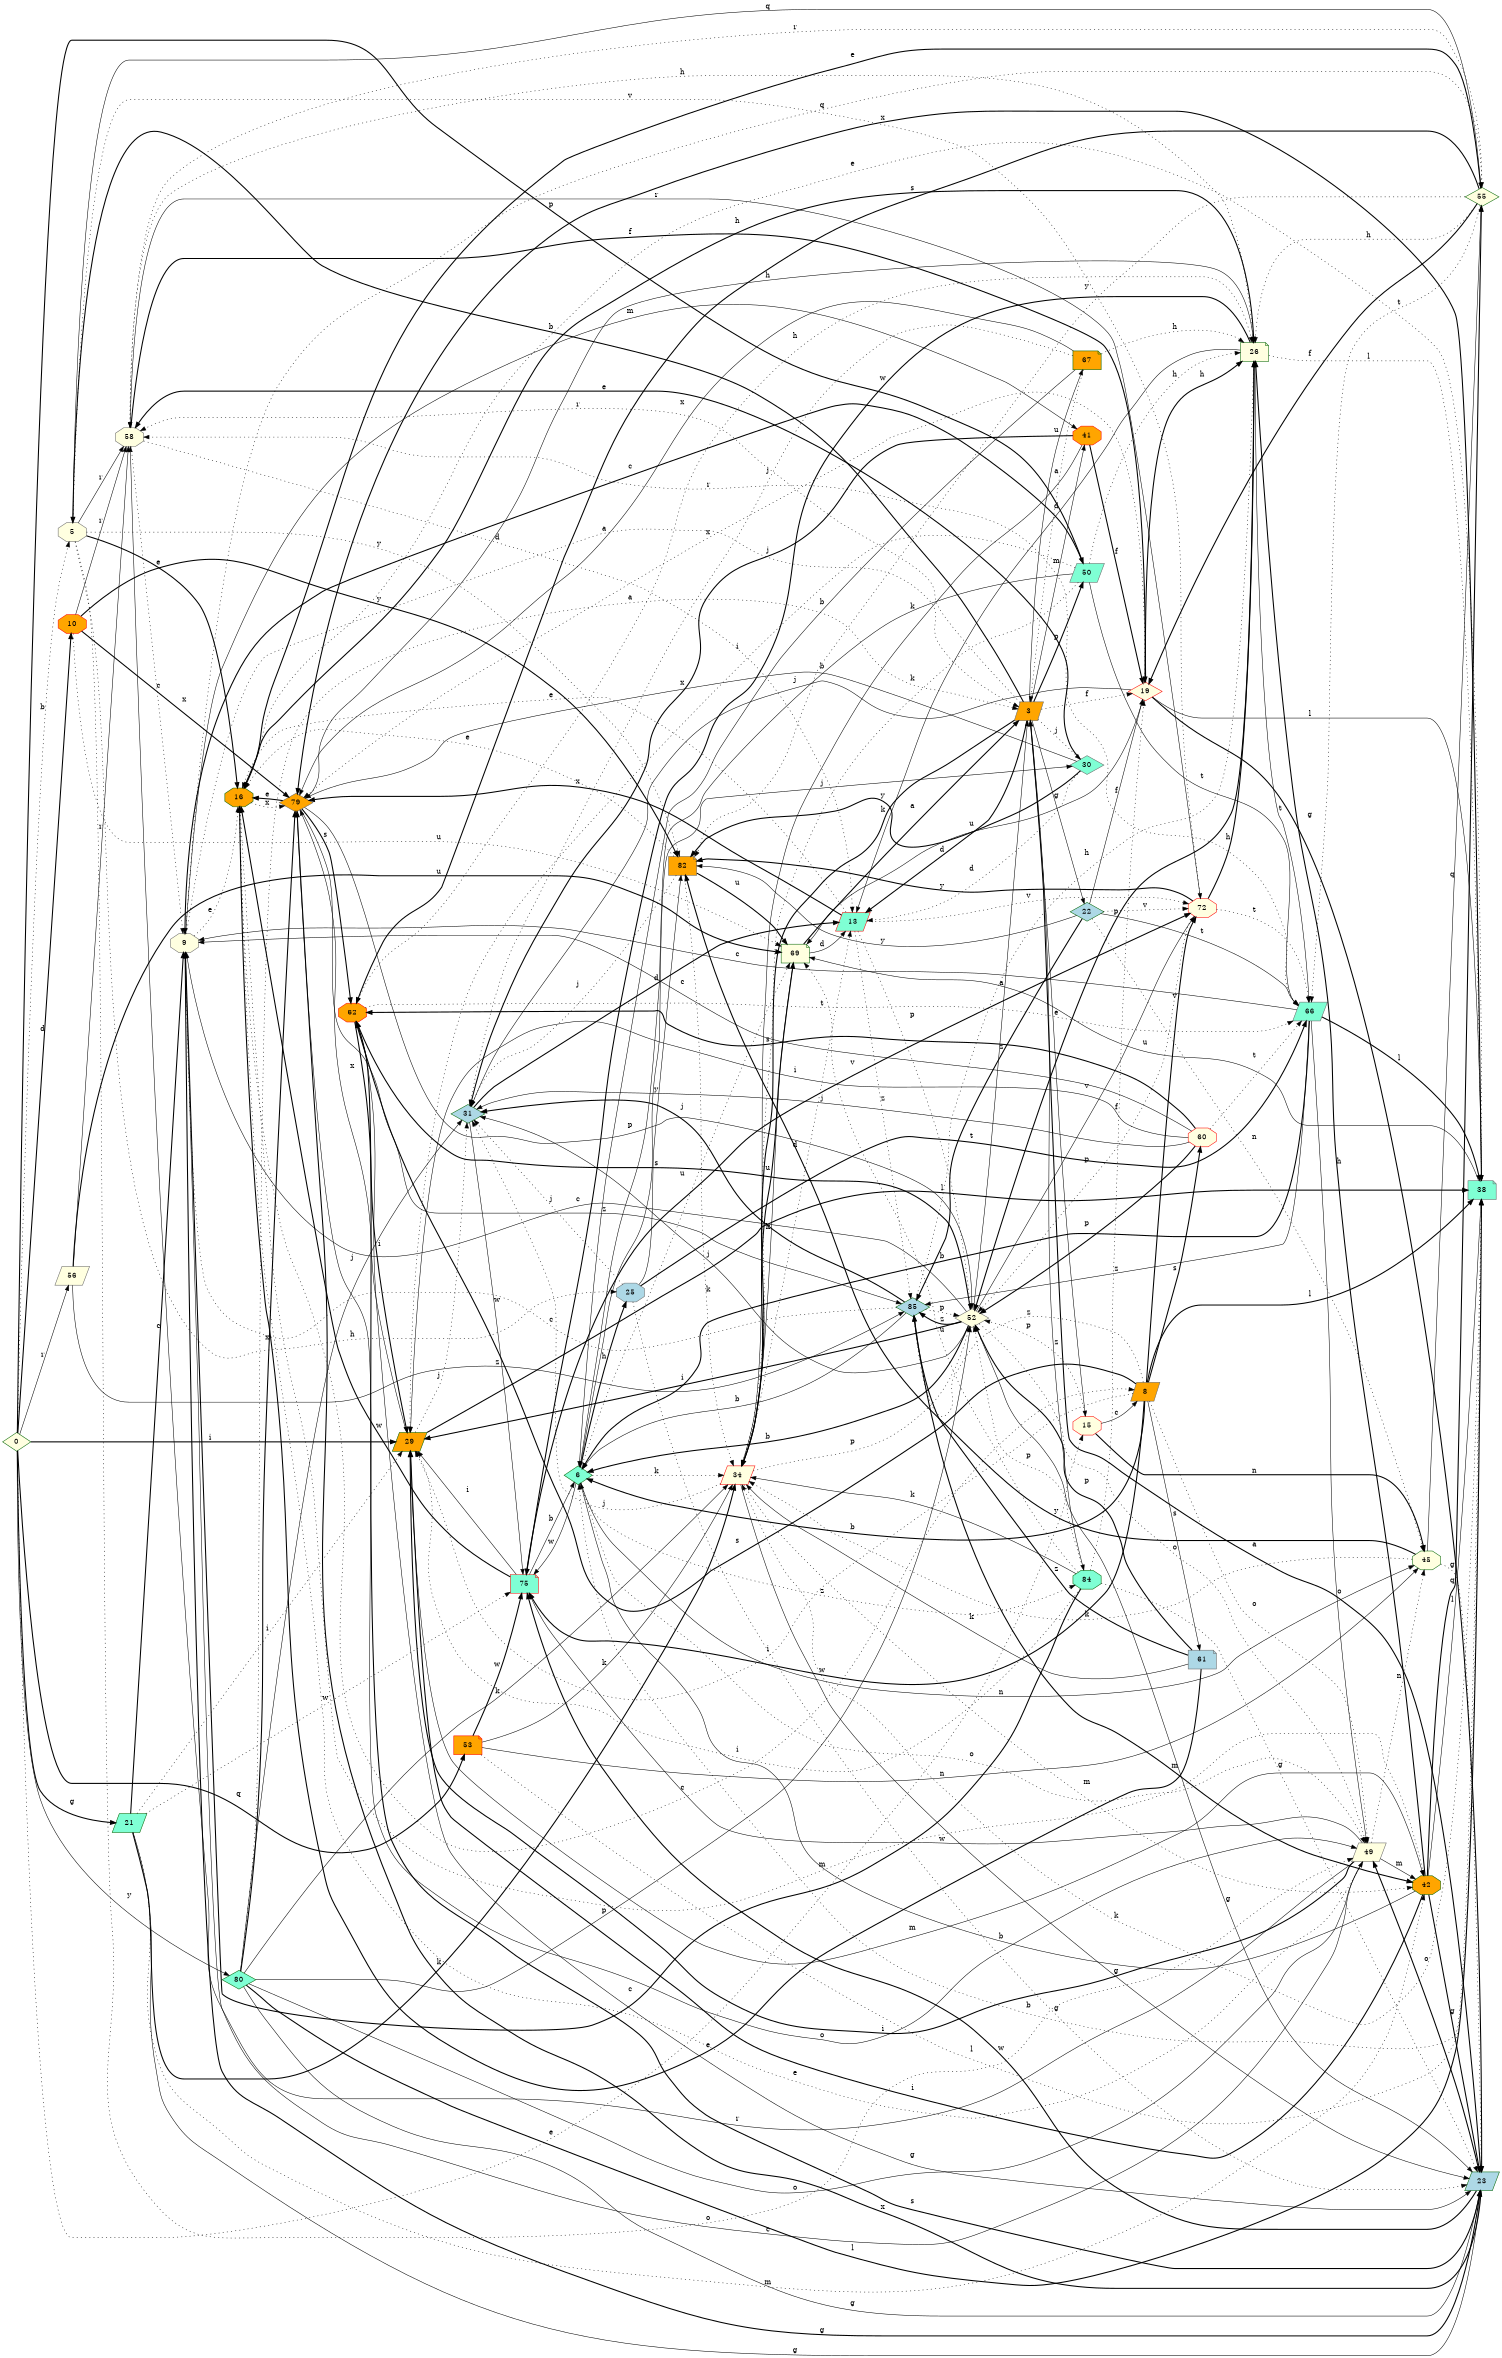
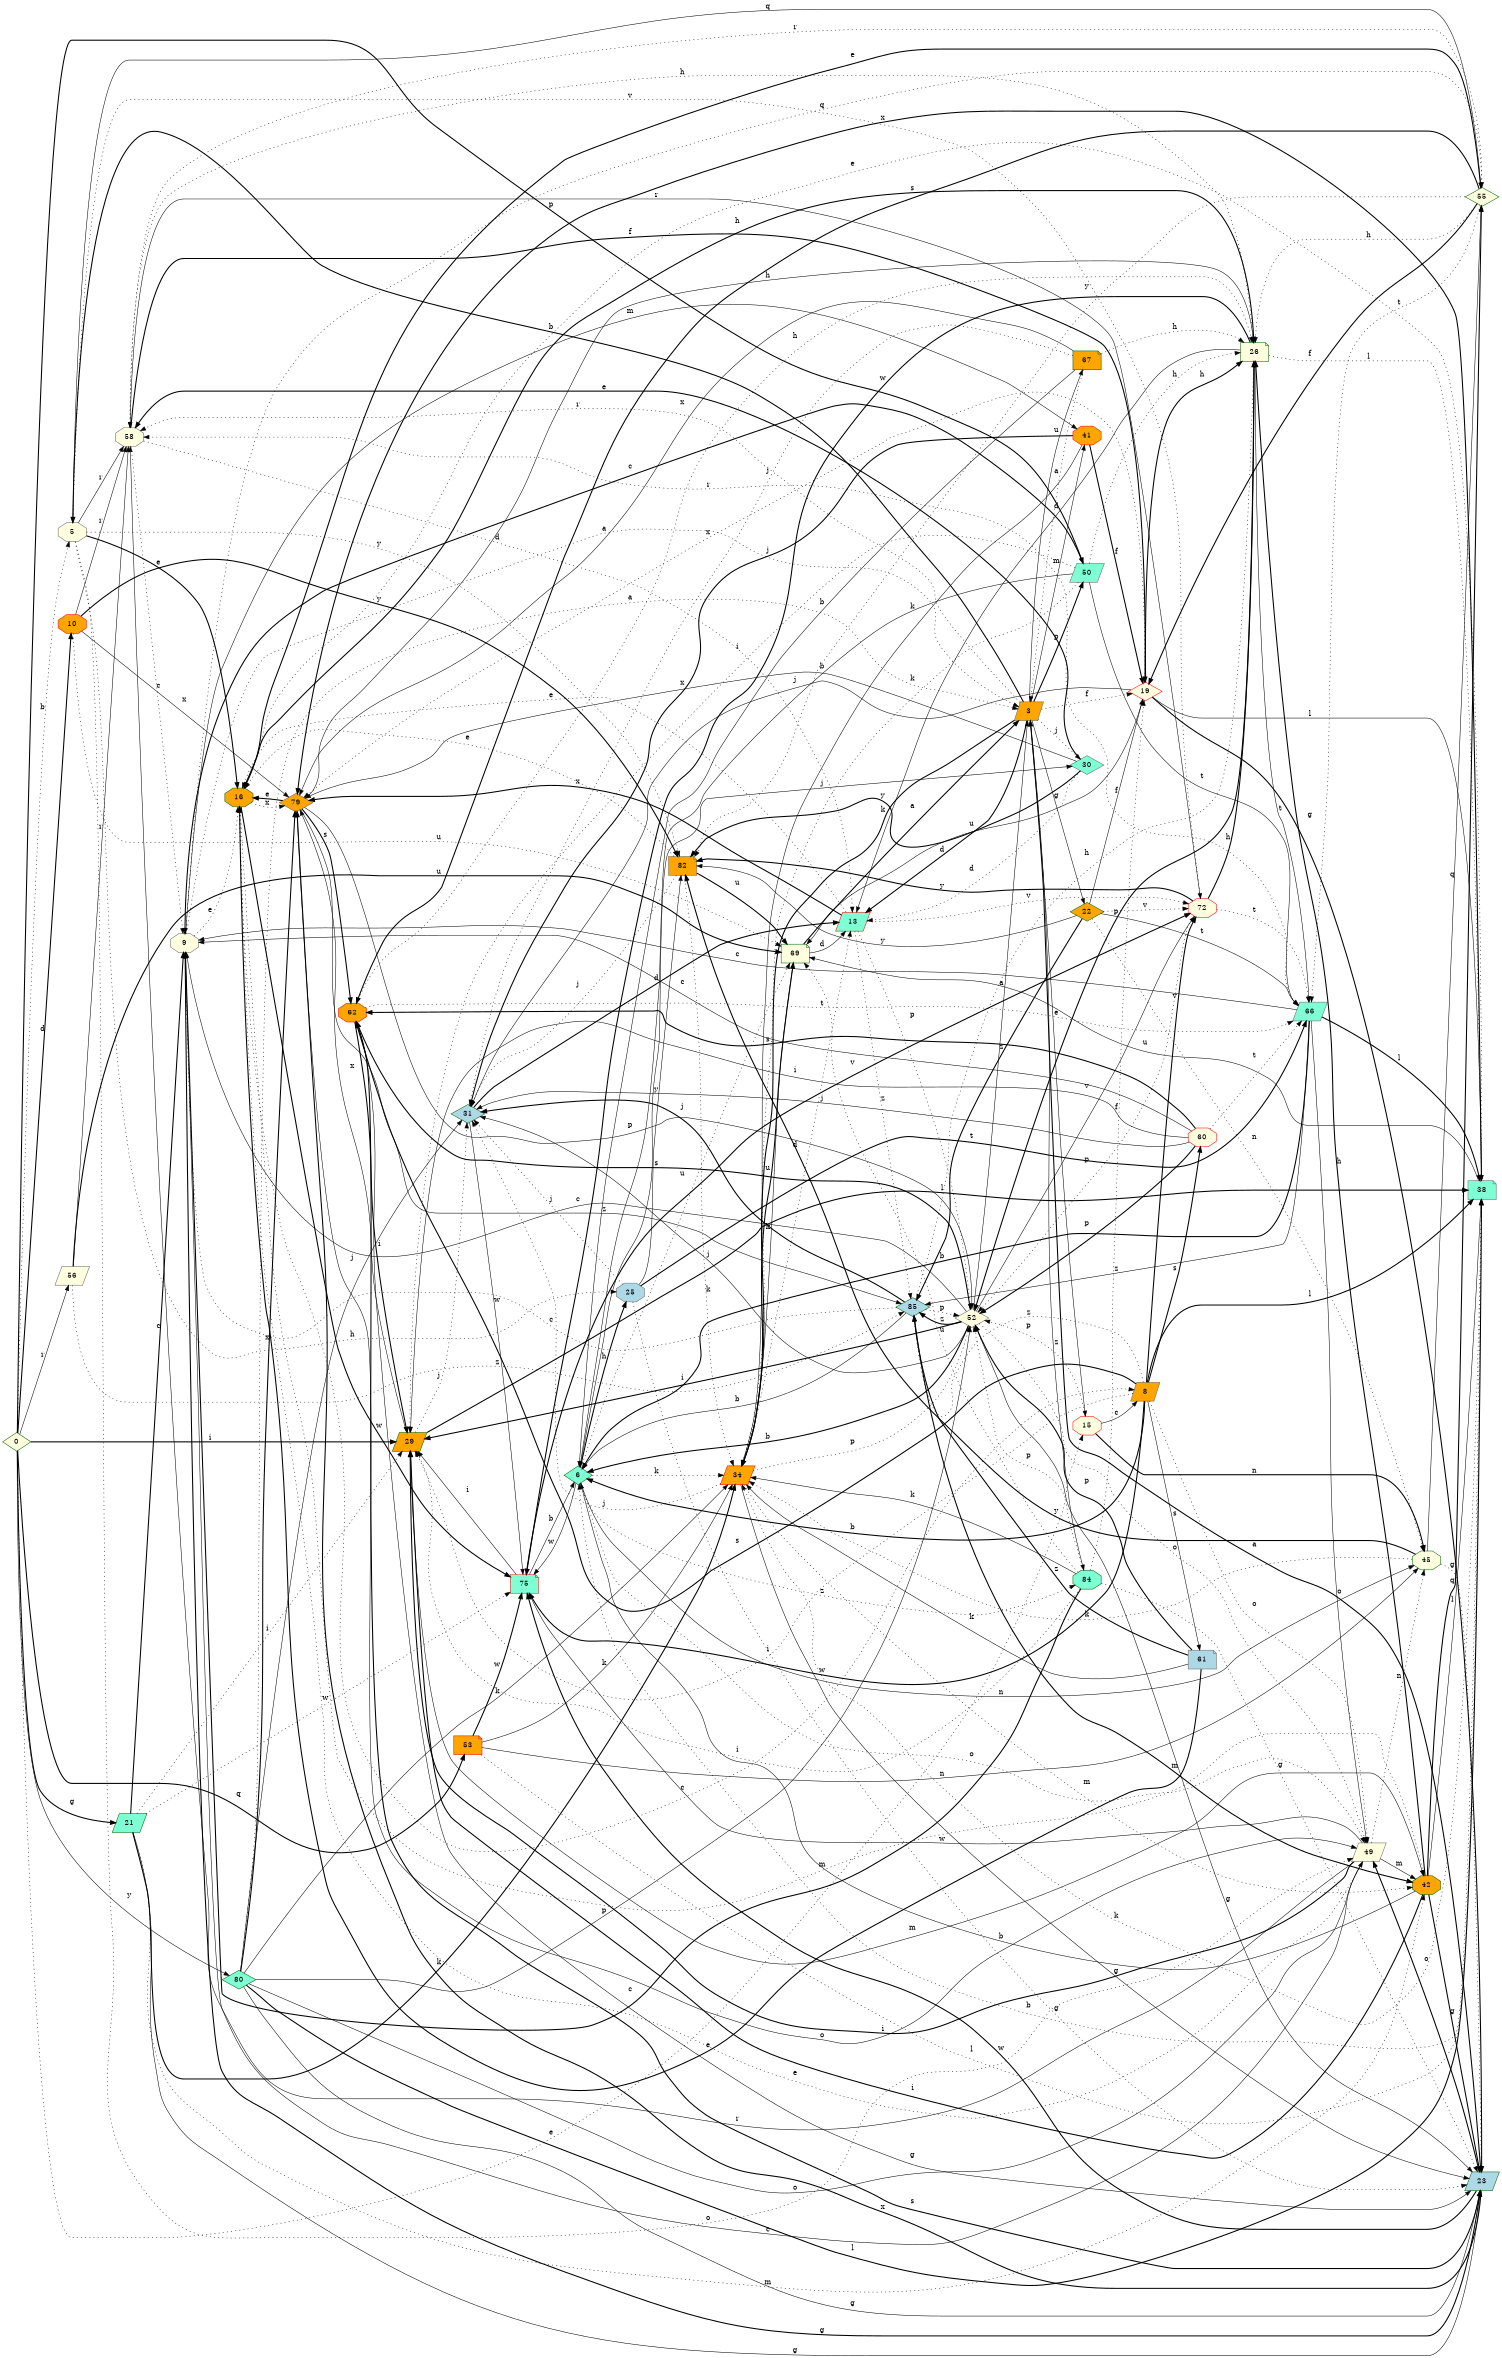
edge "10" -> "79": style bold -> solid
node "22": fillcolor lightblue -> orange
edge "75" -> "16": reversed
edge "56" -> "85": style solid -> dotted
node "34": fillcolor lightyellow -> orange
